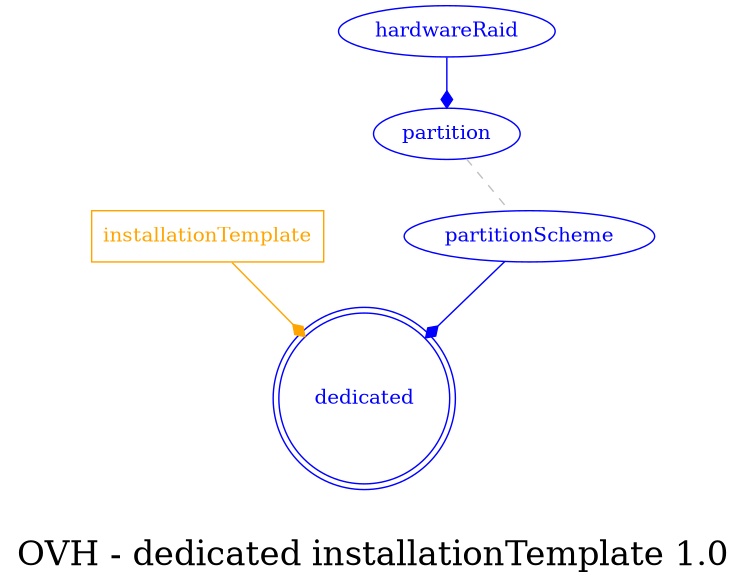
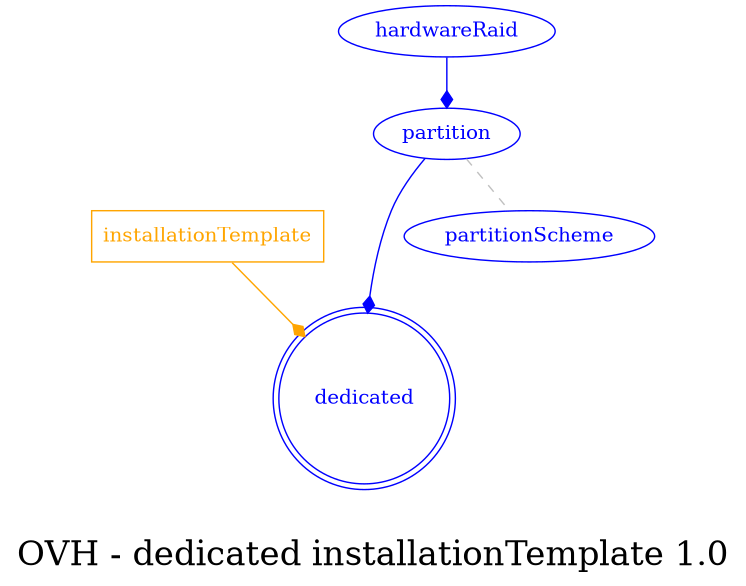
edge "partitionScheme" -> "dedicated": now "partition" -> "dedicated"
